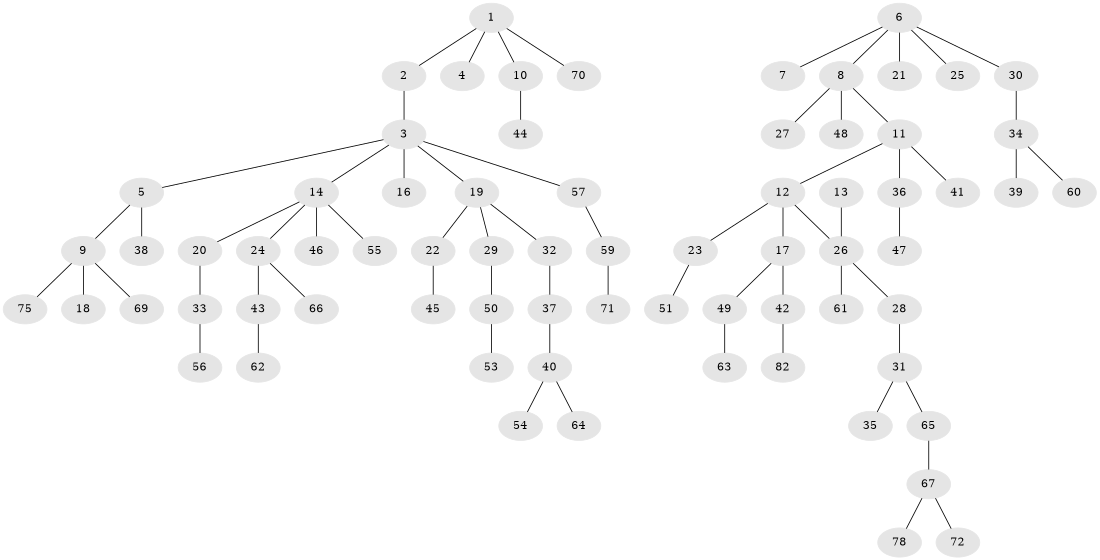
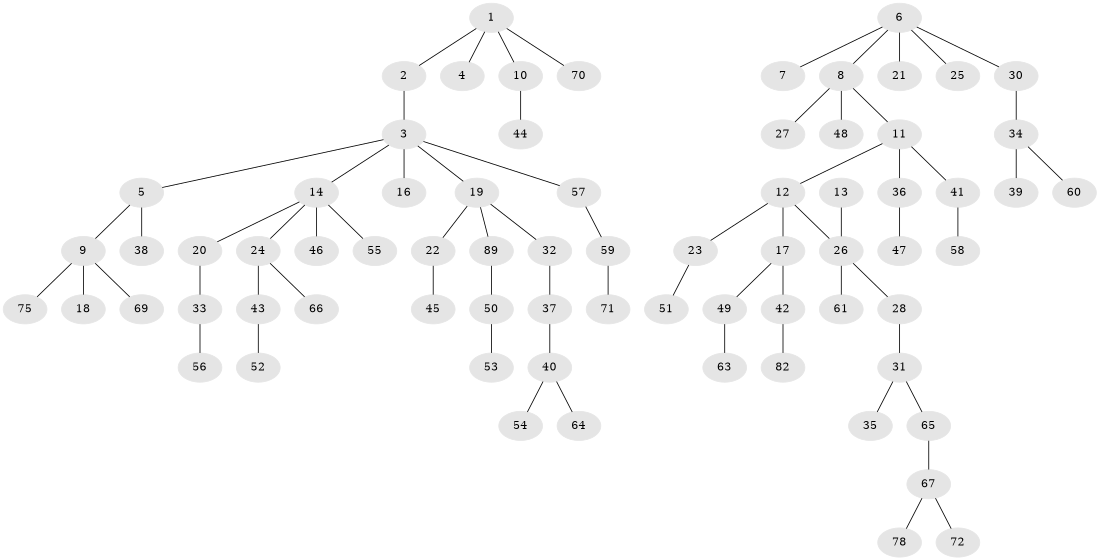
node "29": label "29" -> "89"
node "58": added
node "62": label "62" -> "52"
